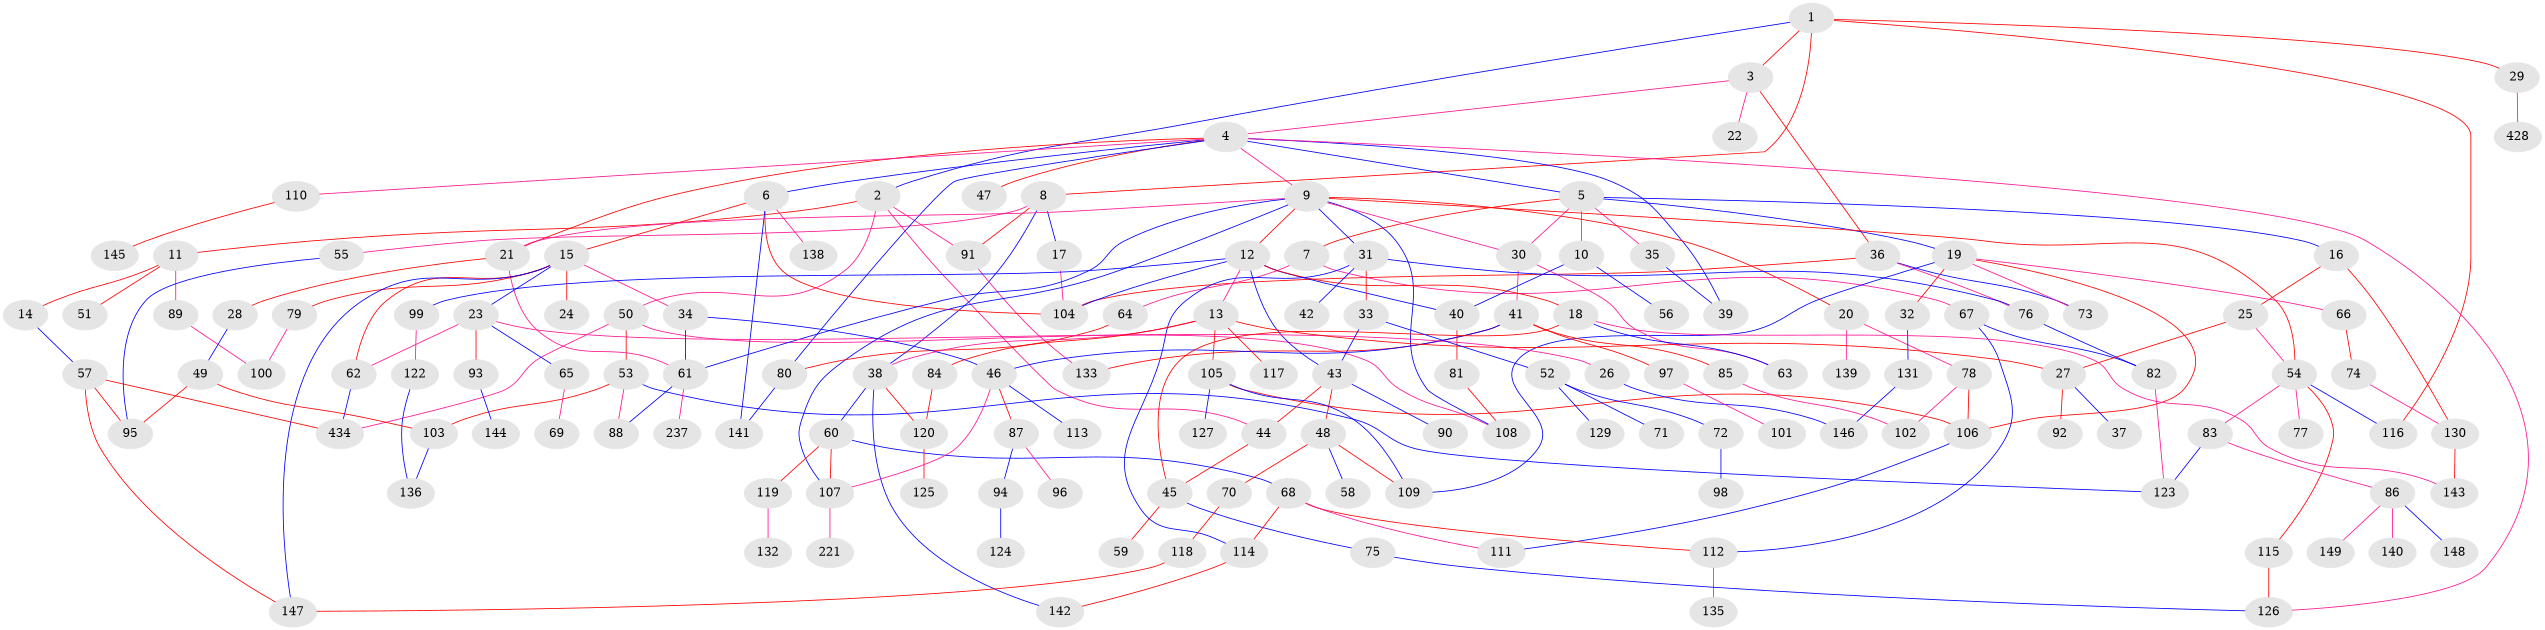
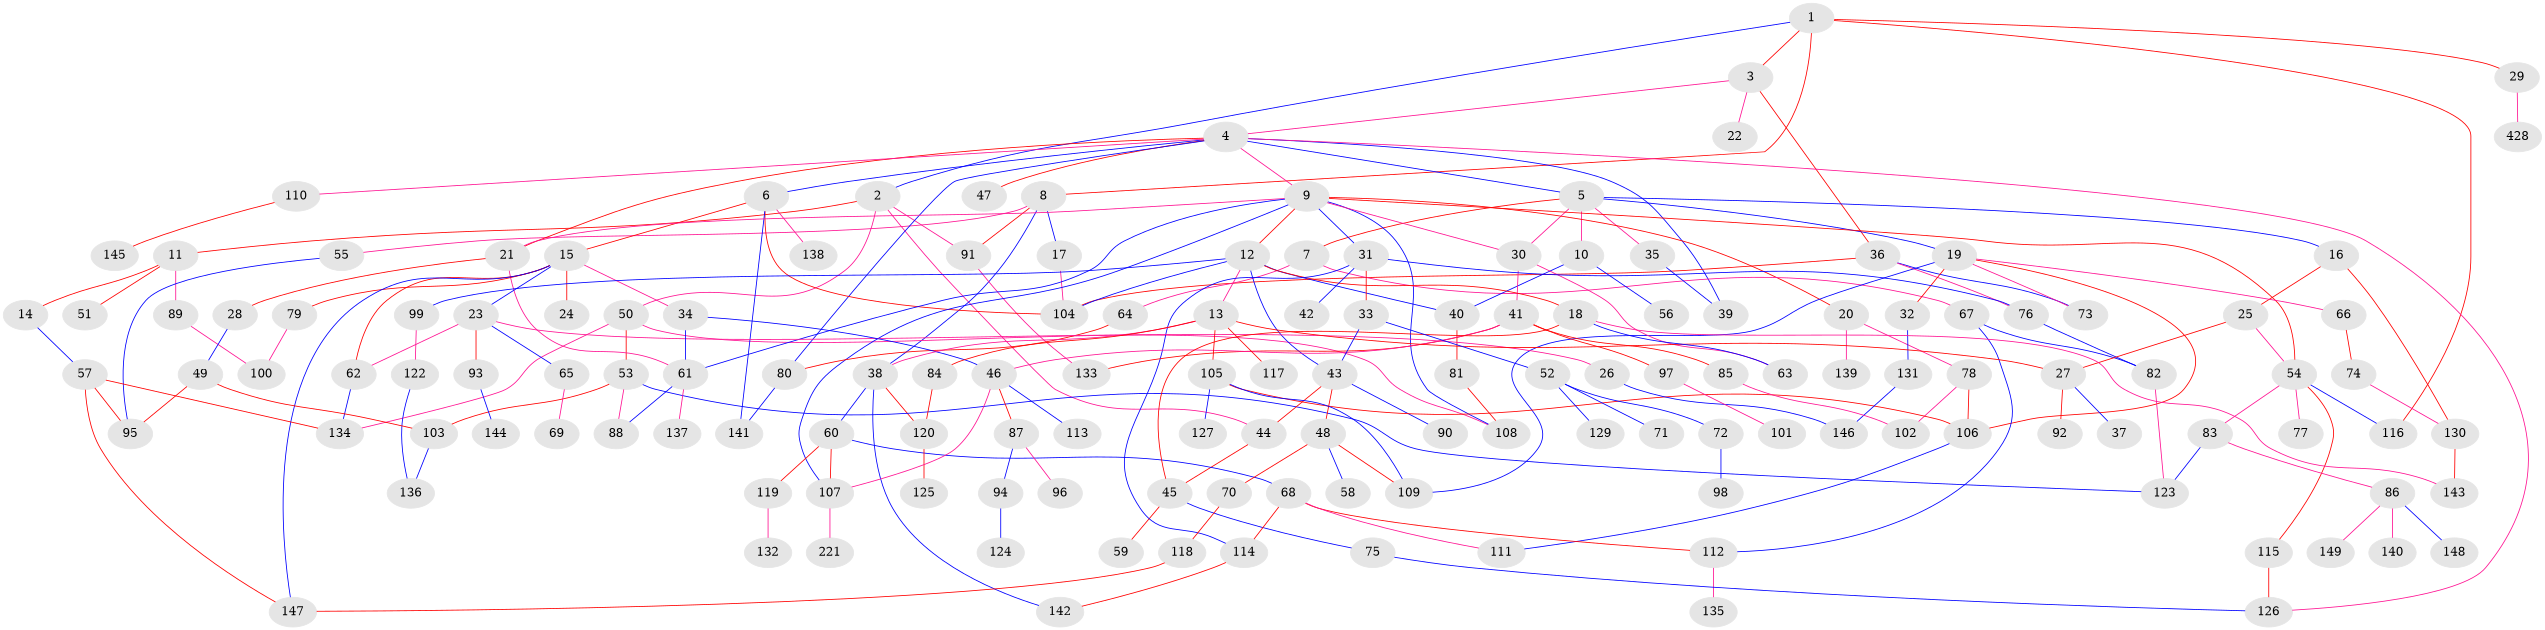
edge "41" -- "46": color blue -> deeppink
node "434": label "434" -> "134"
node "237": label "237" -> "137"
